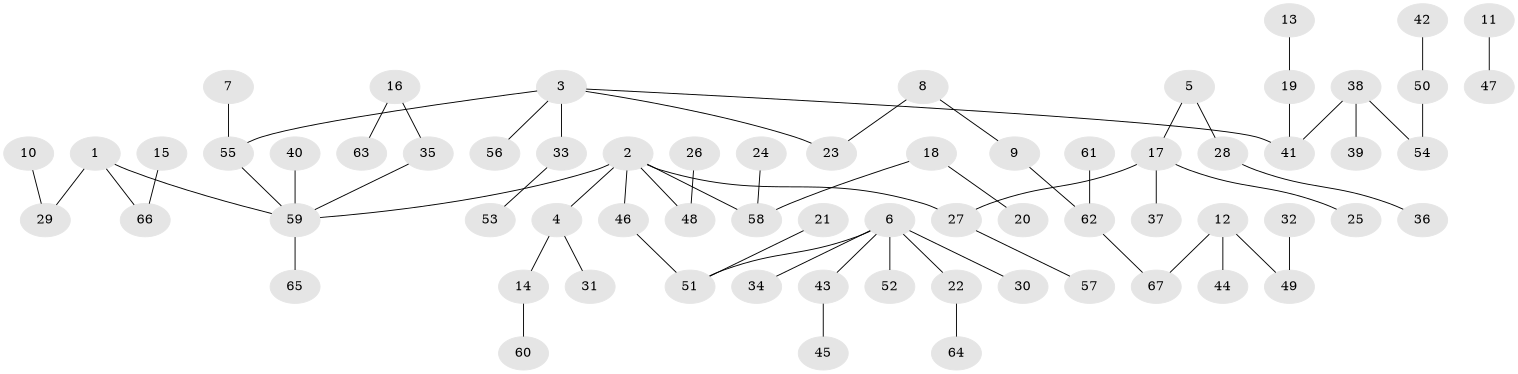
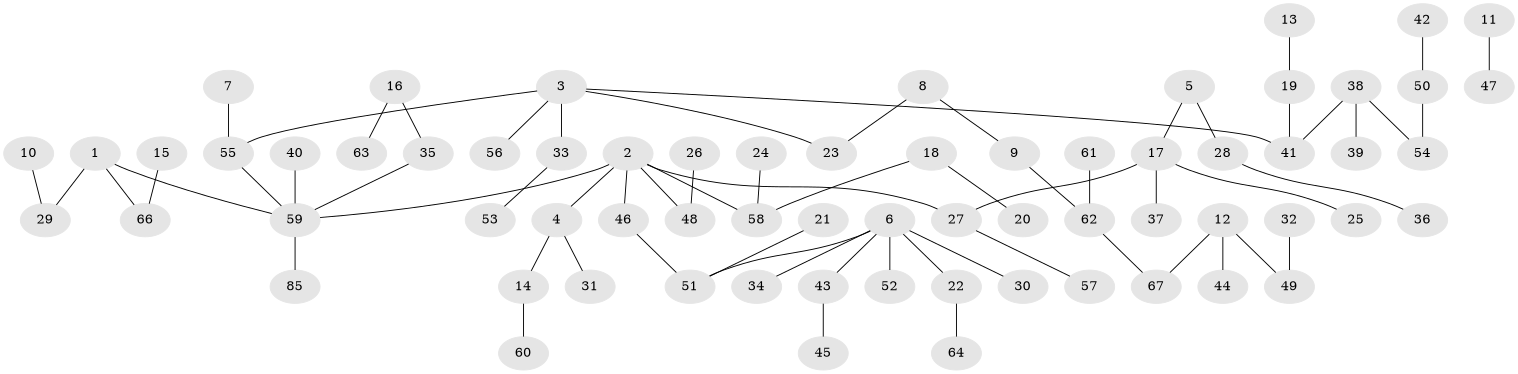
node "65": label "65" -> "85"
